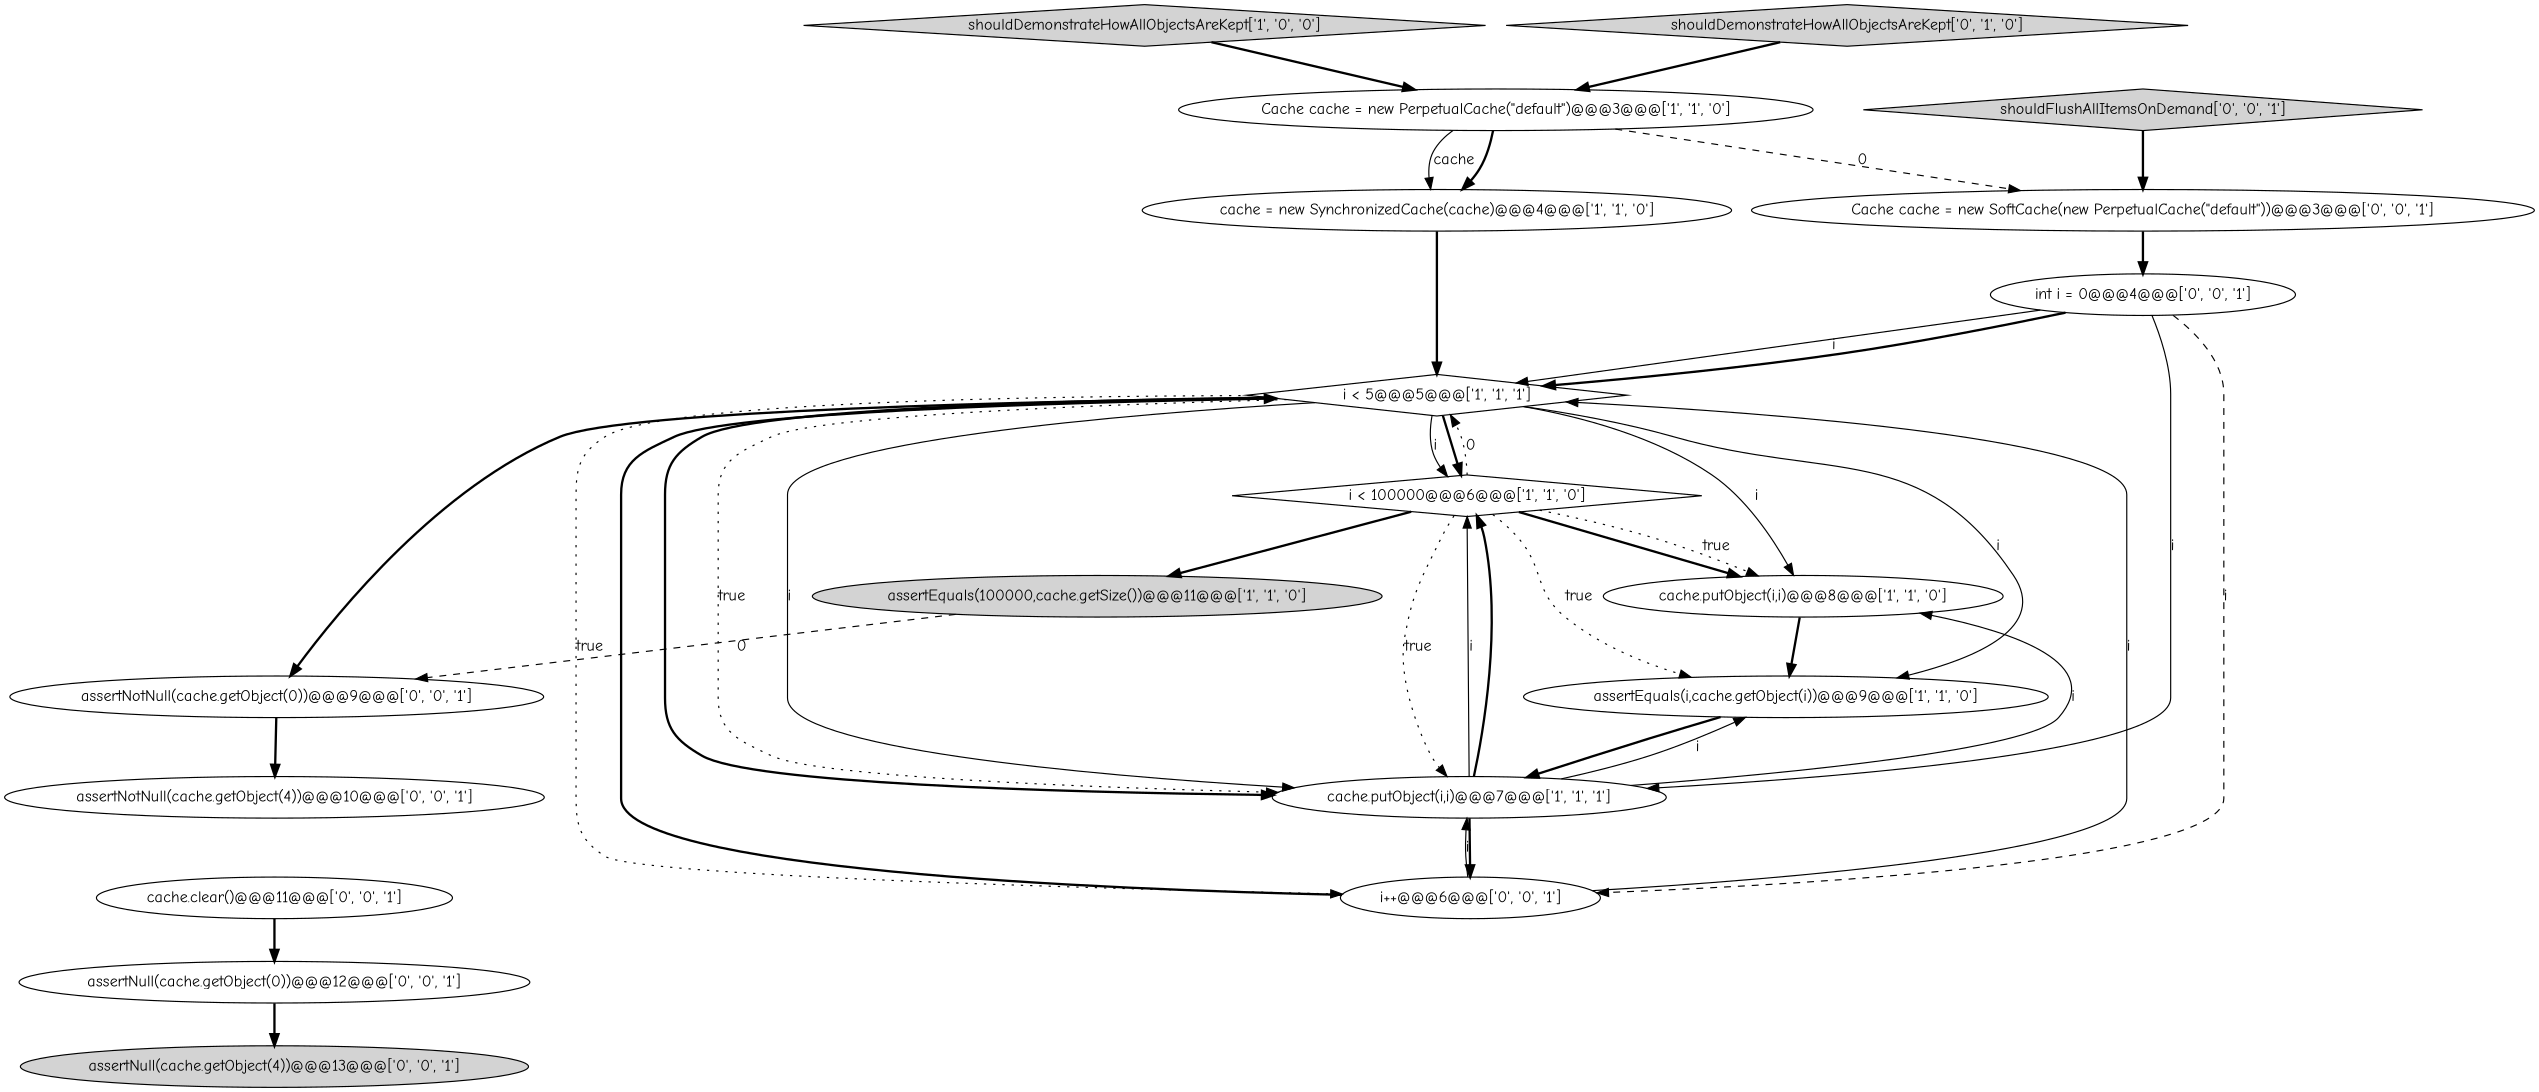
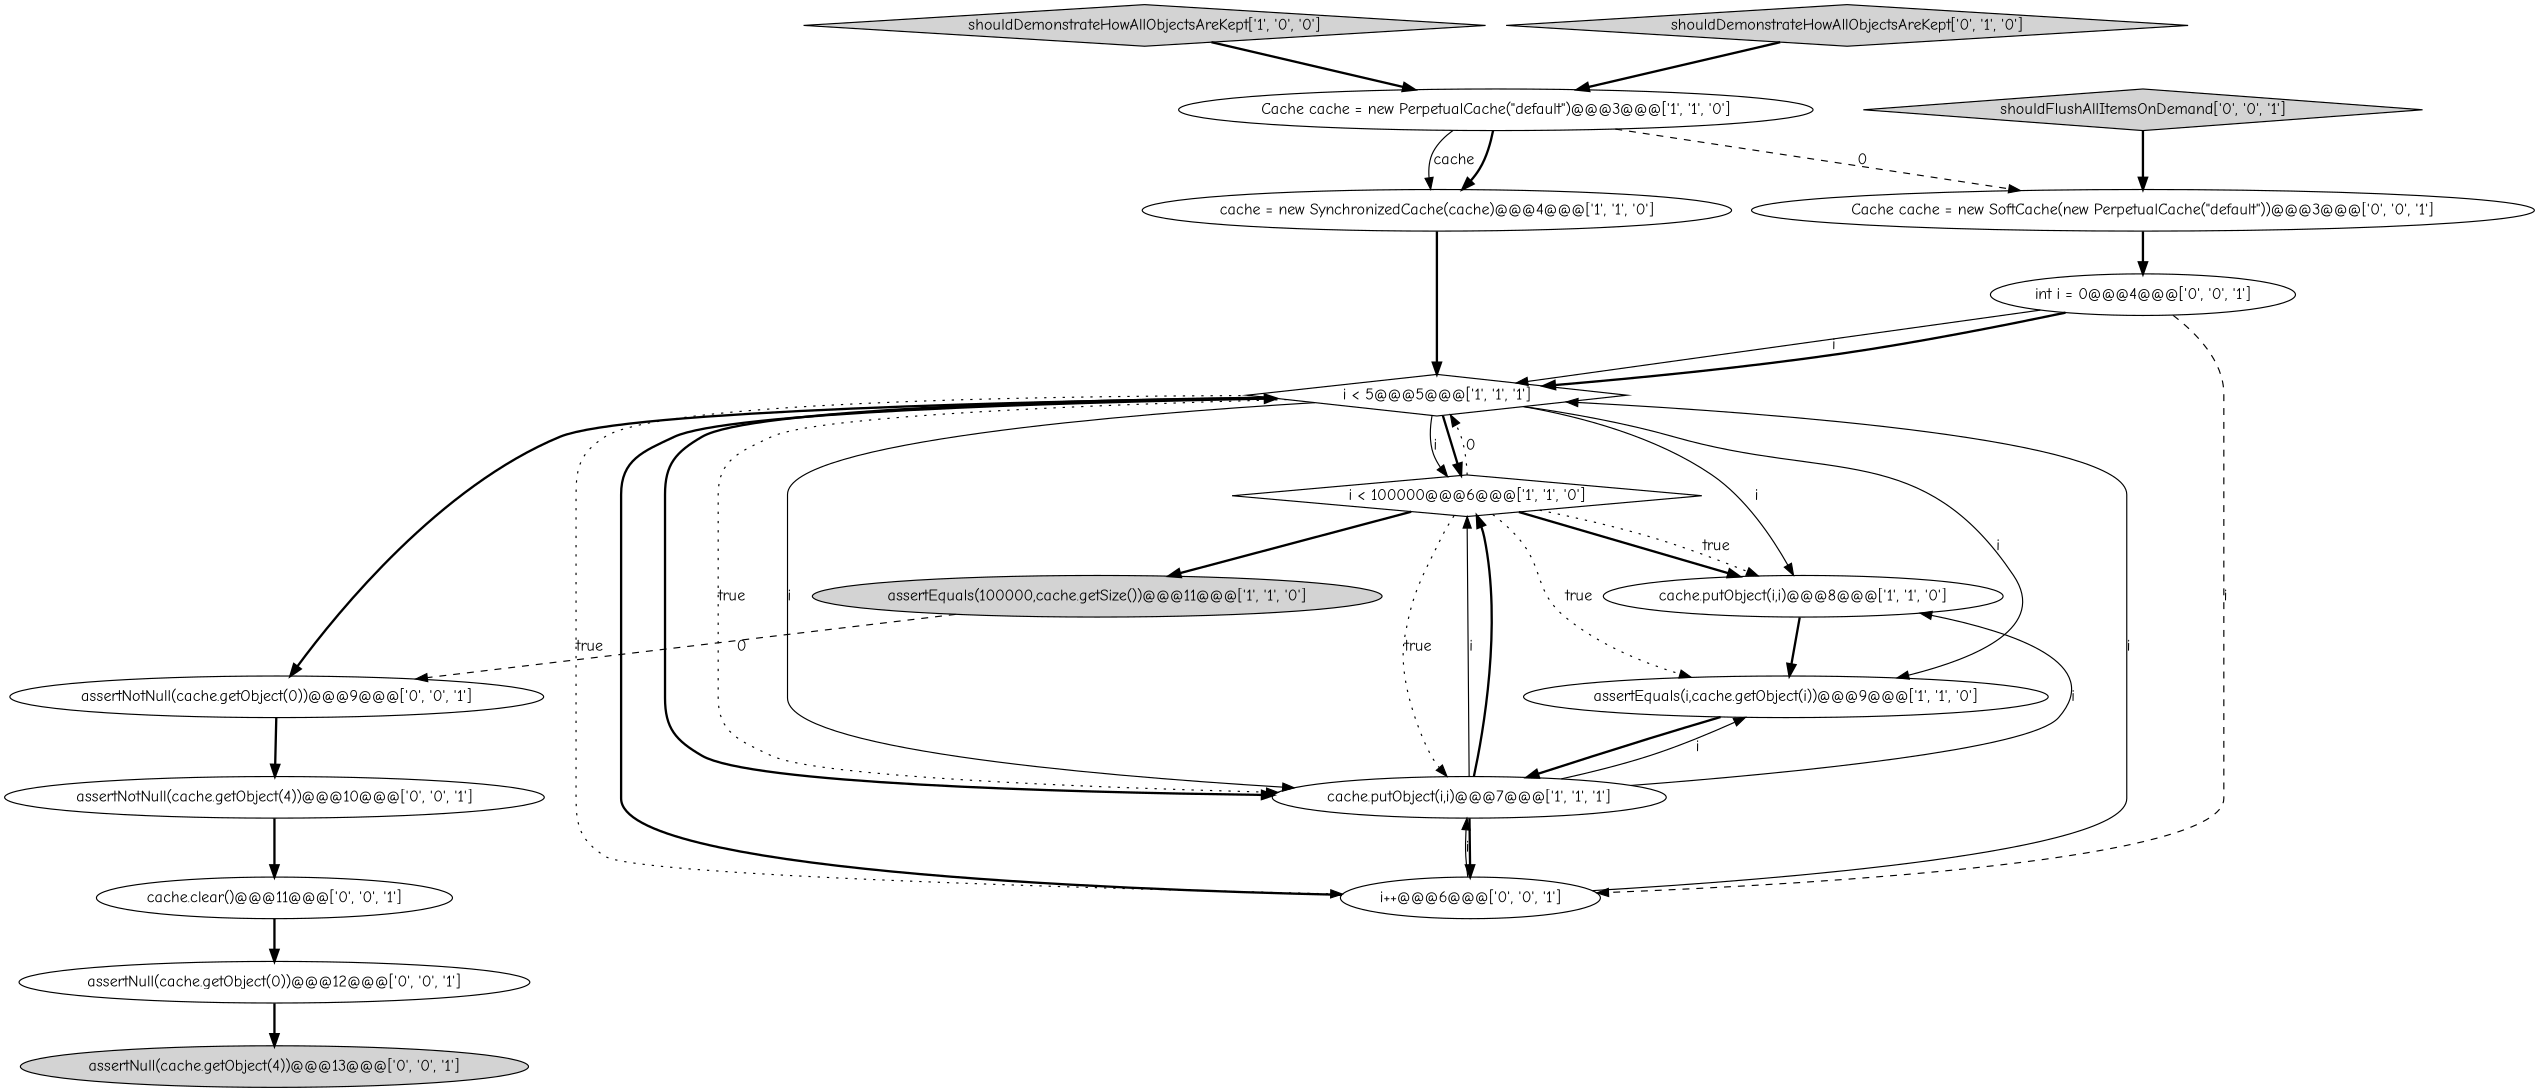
edge "int i = 0@@@4@@@['0', '0', '1']" -> "cache.putObject(i,i)@@@7@@@['1', '1', '1']": removed, label "i"
edge "assertNotNull(cache.getObject(4))@@@10@@@['0', '0', '1']" -> "cache.clear()@@@11@@@['0', '0', '1']": added
